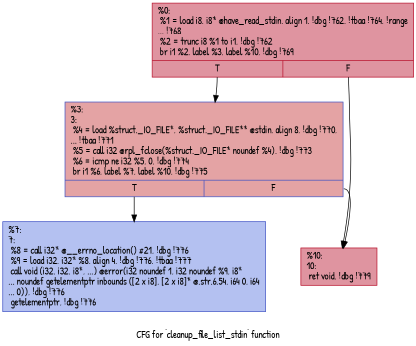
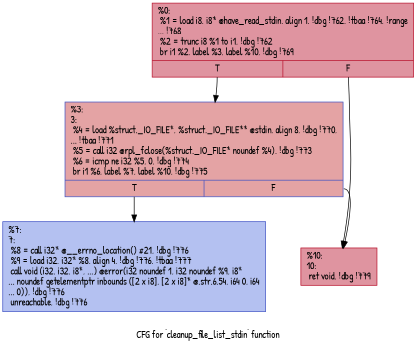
node "%7:": text "getelementptr, !dbg !776" -> "unreachable, !dbg !776"
